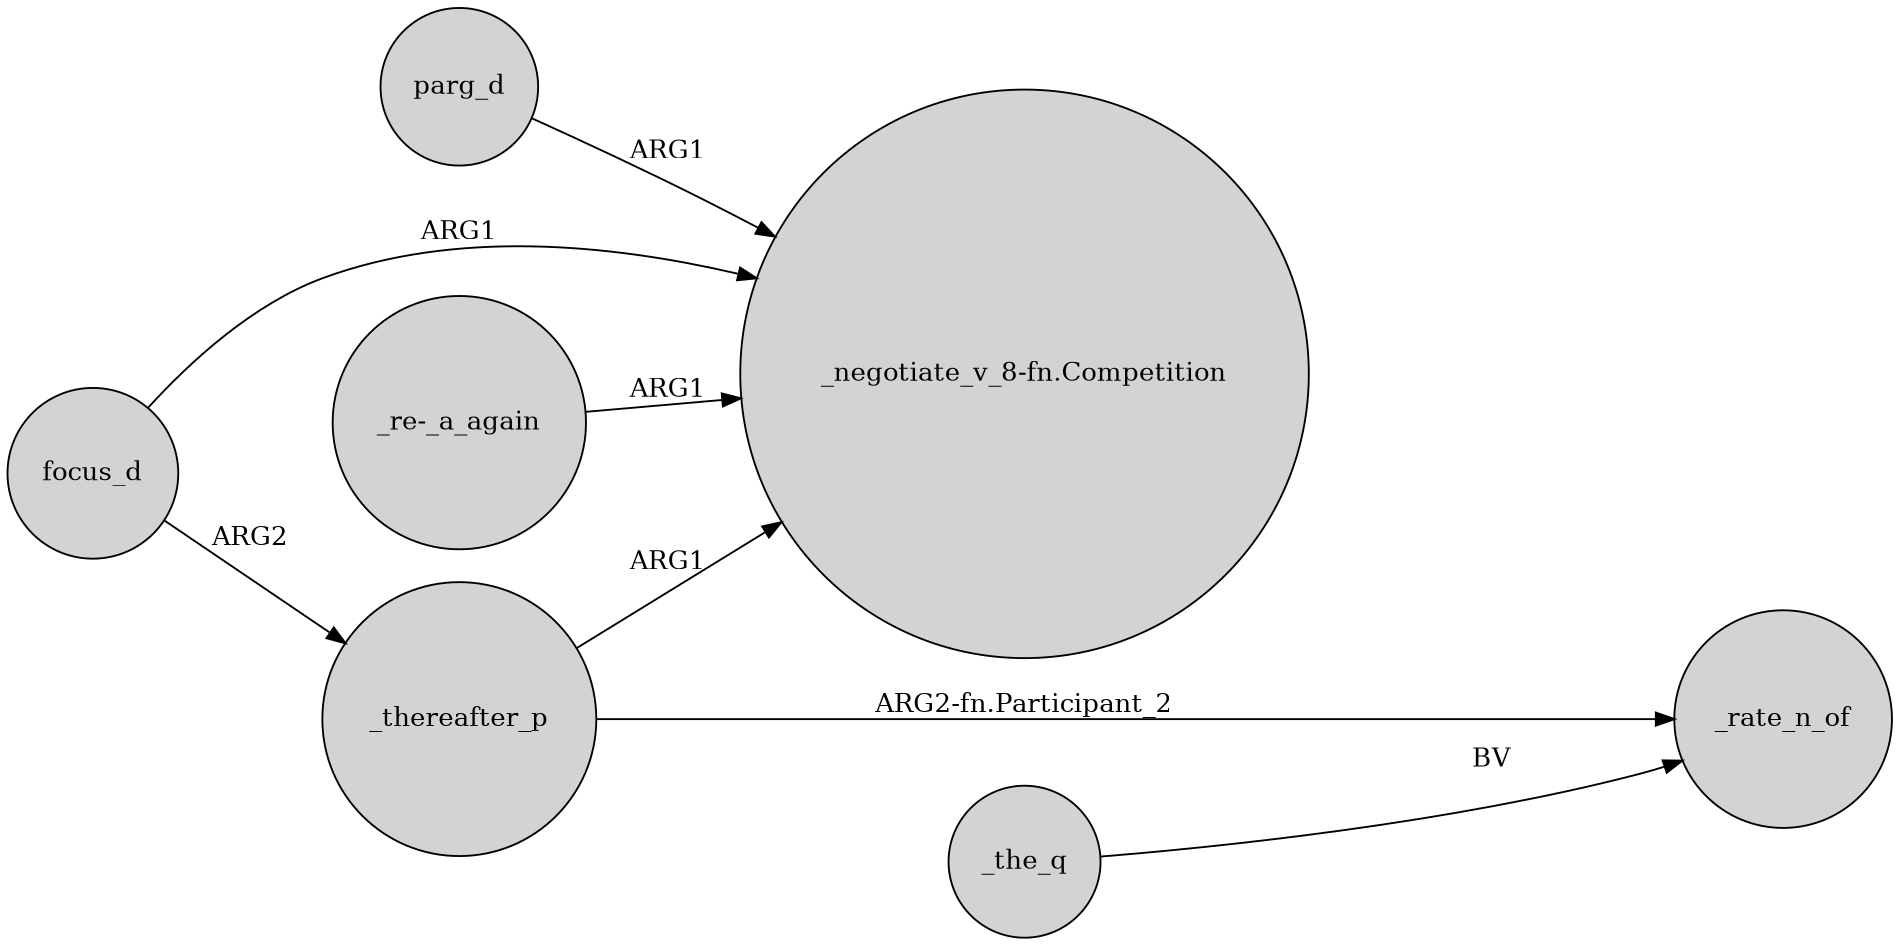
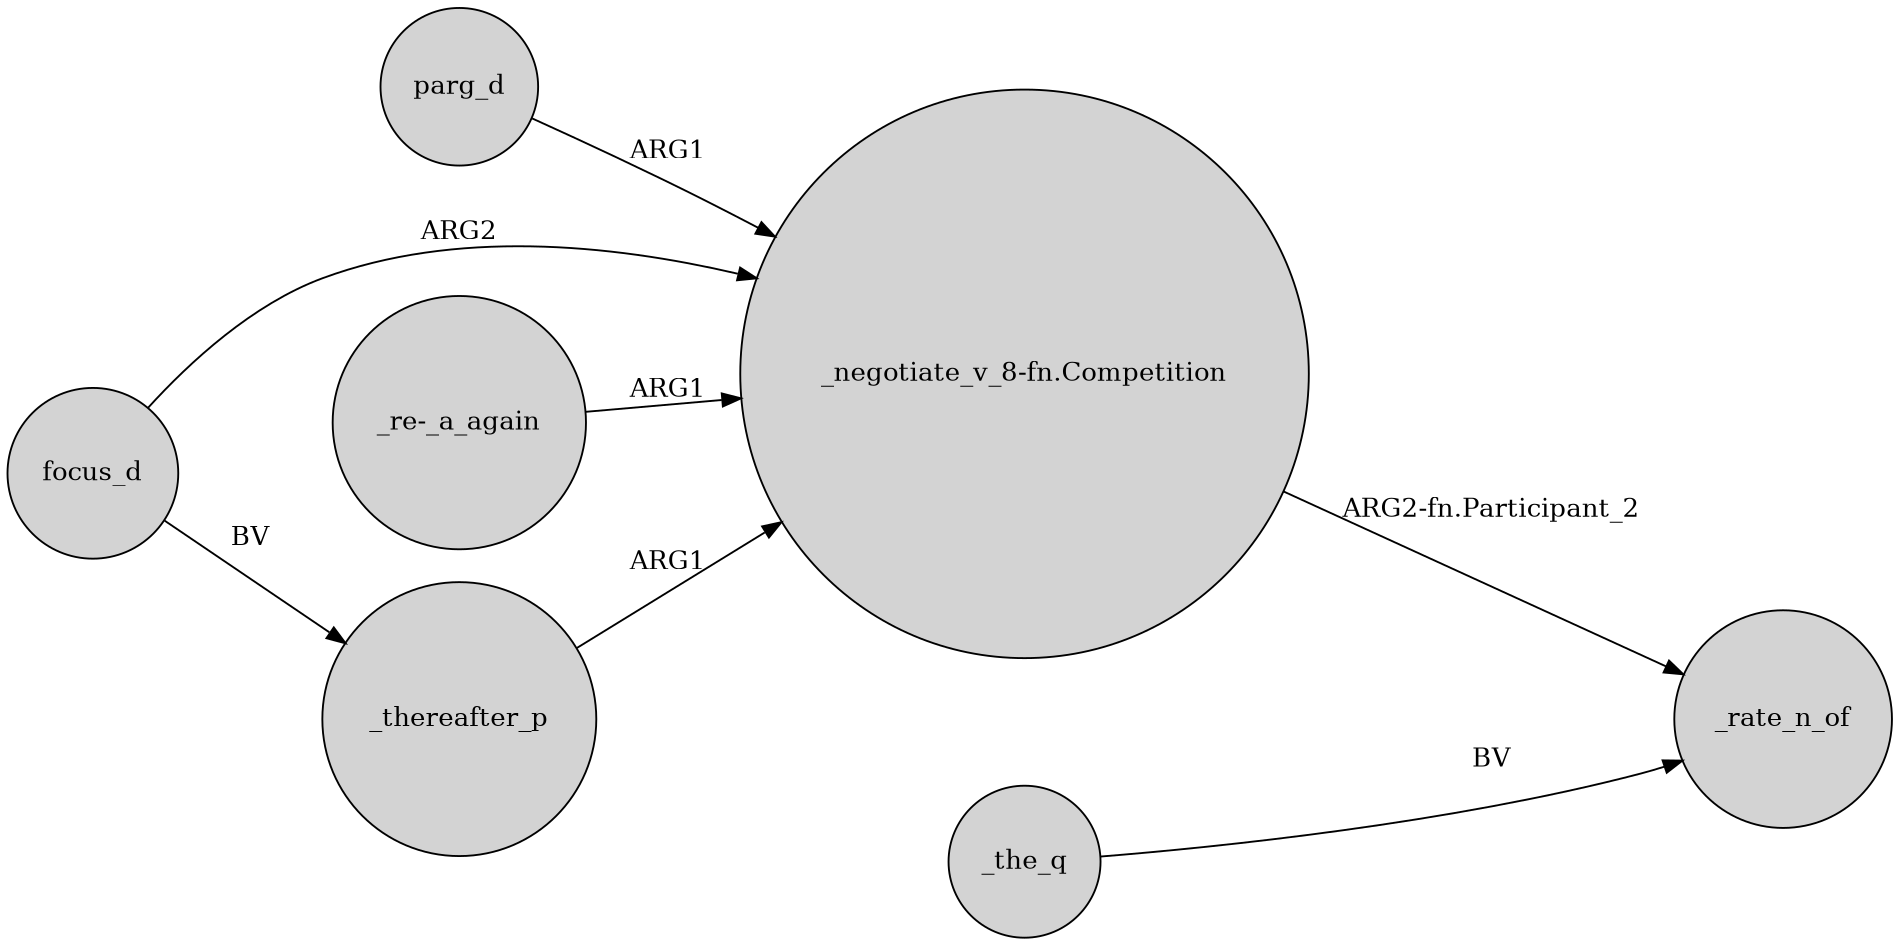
edge "focus_d" -> "_negotiate_v_8-fn.Competition": label "ARG1" -> "ARG2"
edge "focus_d" -> "_thereafter_p": label "ARG2" -> "BV"
edge "_thereafter_p" -> "_rate_n_of": now "_negotiate_v_8-fn.Competition" -> "_rate_n_of"
